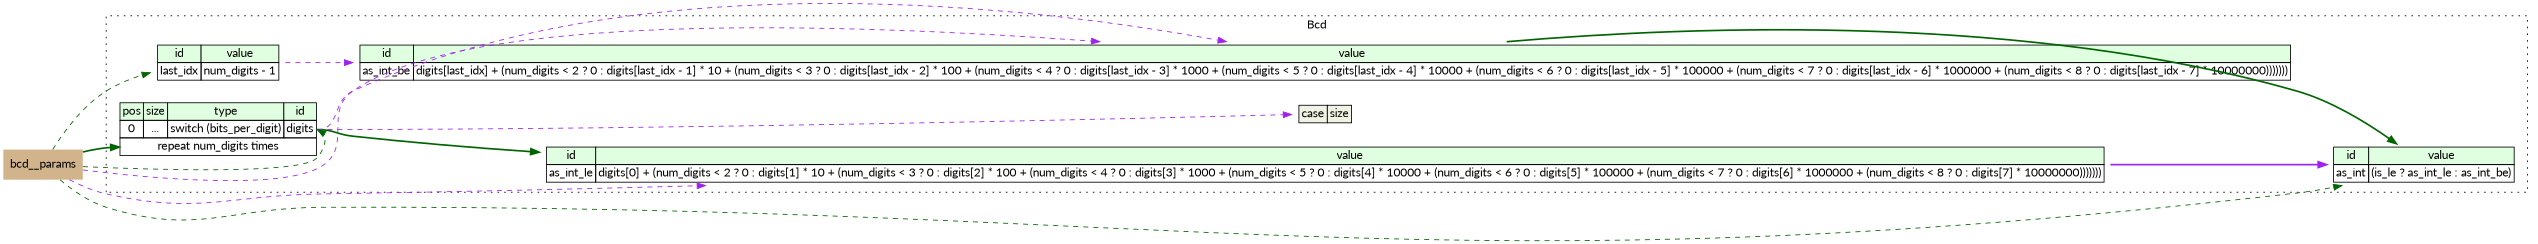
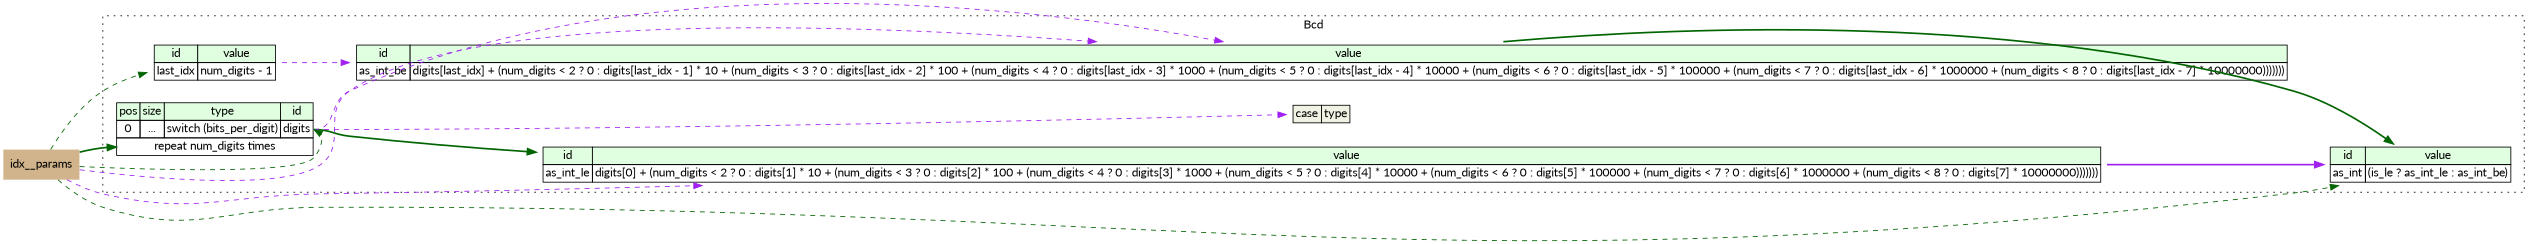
node "case": text "size" -> "type"
node "bcd__params": label "bcd__params" -> "idx__params"
